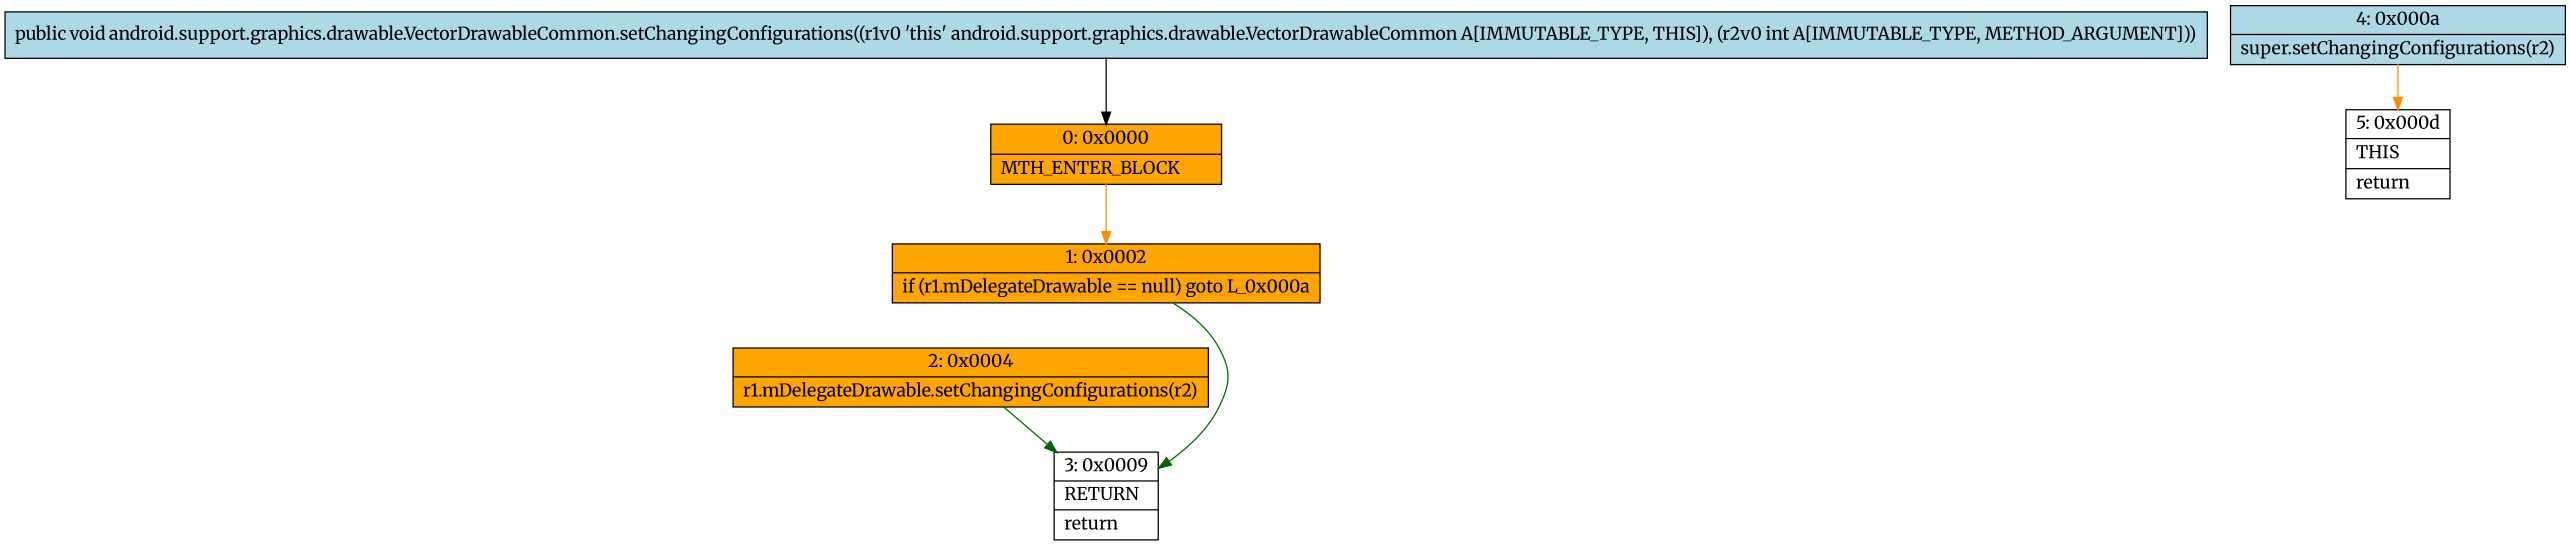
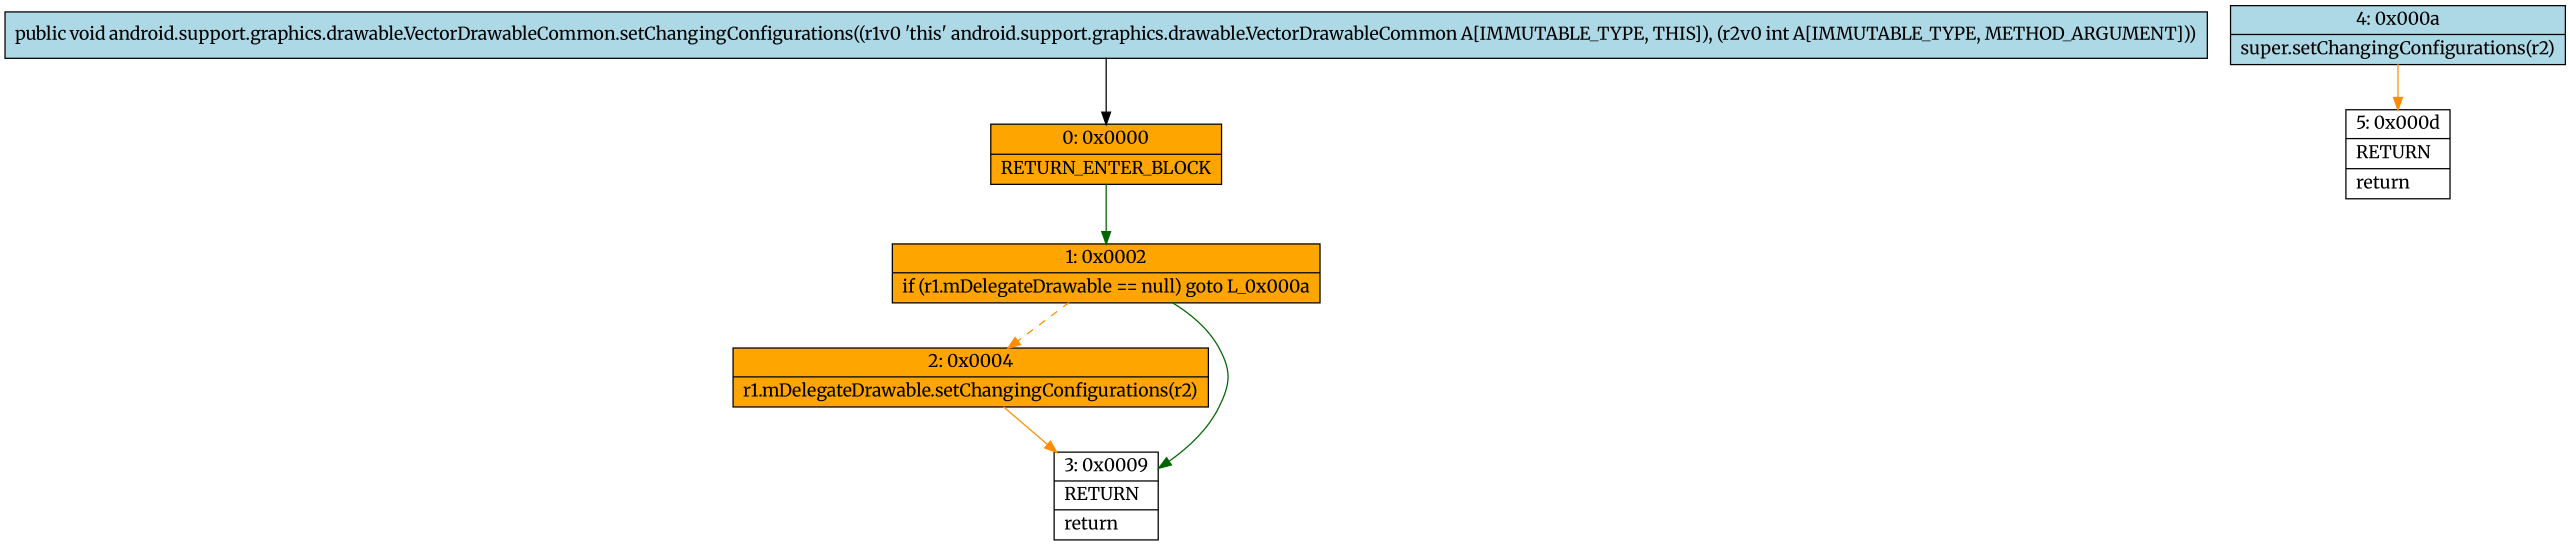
node "5: 0x000d": text "THIS" -> "RETURN"
node "0: 0x0000": text "MTH_ENTER_BLOCK" -> "RETURN_ENTER_BLOCK"
edge "0: 0x0000" -> "1: 0x0002": color darkorange -> darkgreen
edge "1: 0x0002" -> "2: 0x0004": added
edge "2: 0x0004" -> "3: 0x0009": color darkgreen -> darkorange
